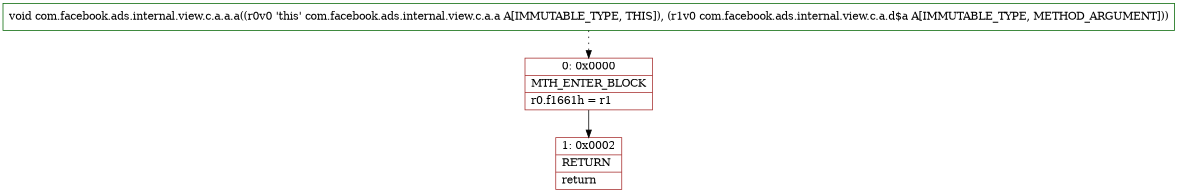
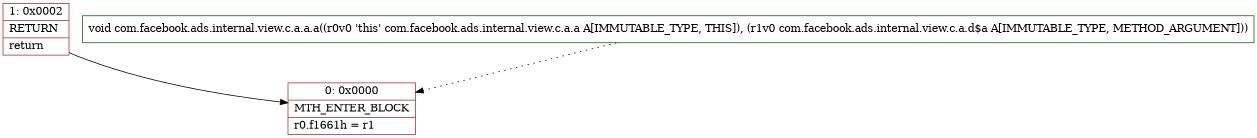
edge "0: 0x0000" -> "1: 0x0002": reversed
